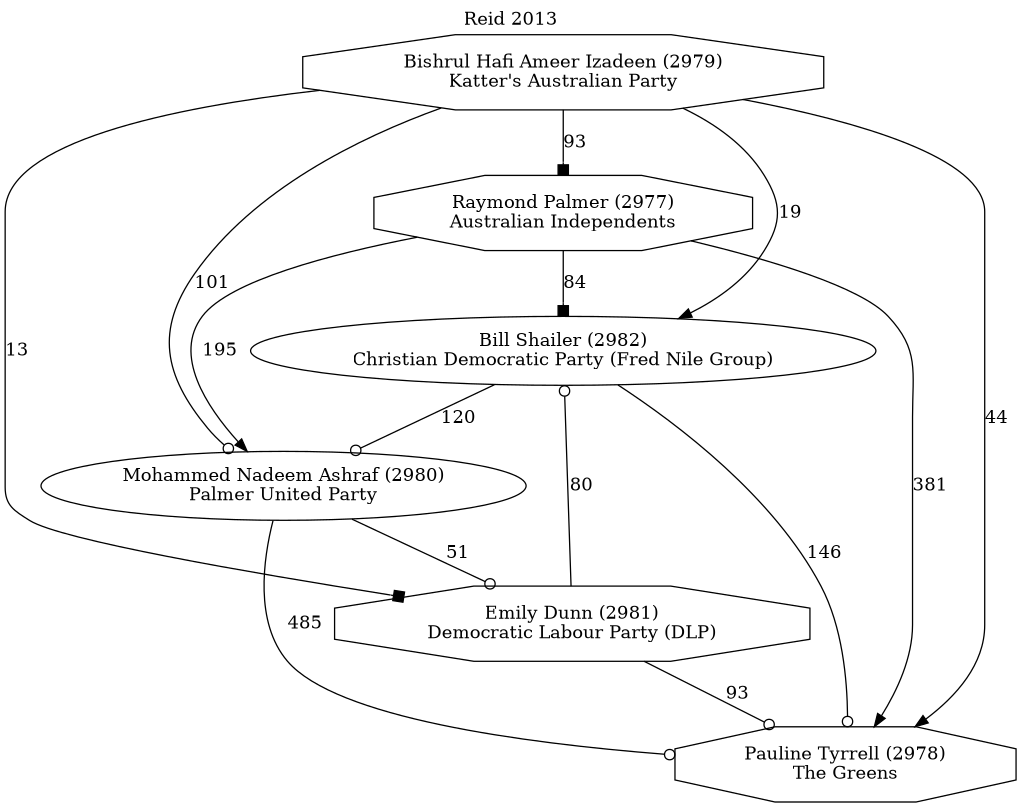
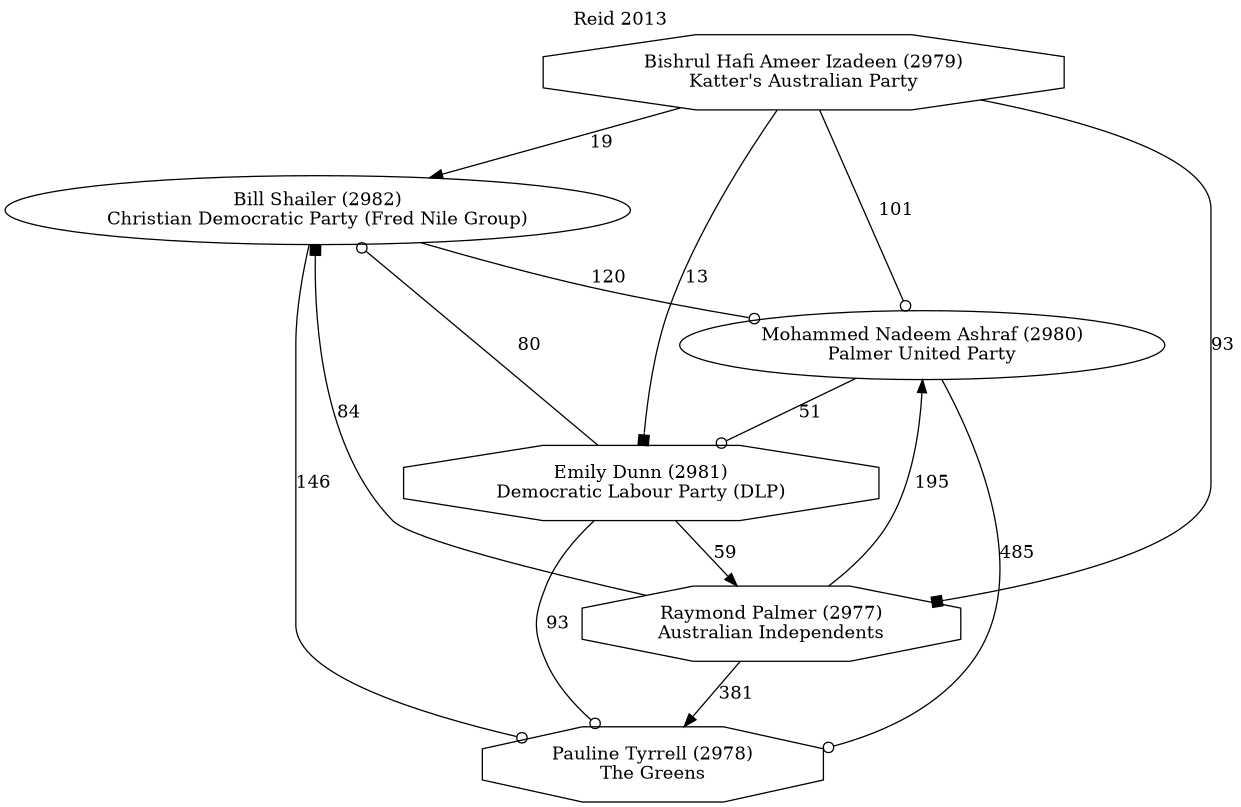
edge "Bishrul Hafi Ameer Izadeen (2979) Katter's Australian Party" -> "Pauline Tyrrell (2978) The Greens": removed, label "44"
edge "Emily Dunn (2981) Democratic Labour Party (DLP)" -> "Raymond Palmer (2977) Australian Independents": added, label "59"
